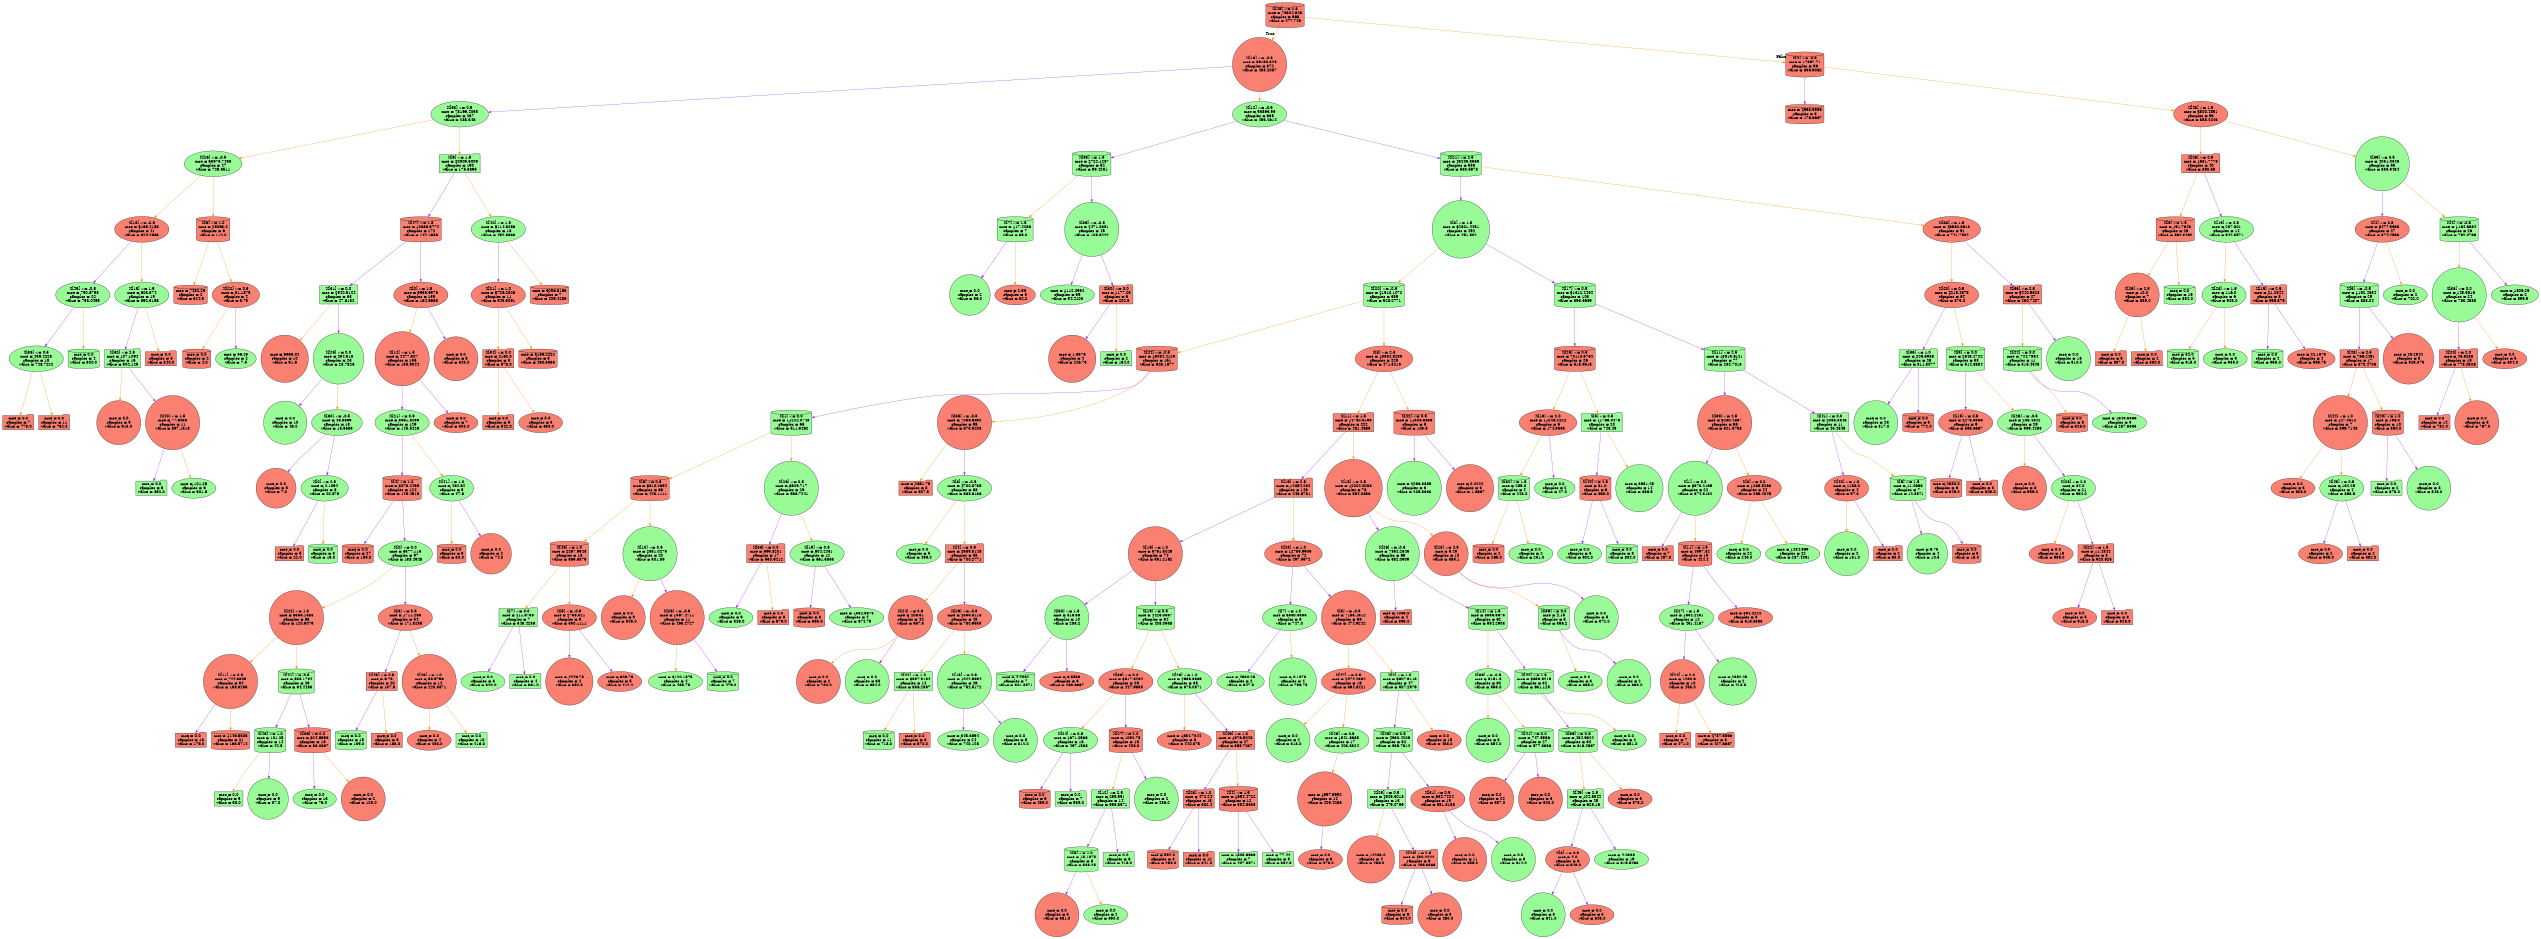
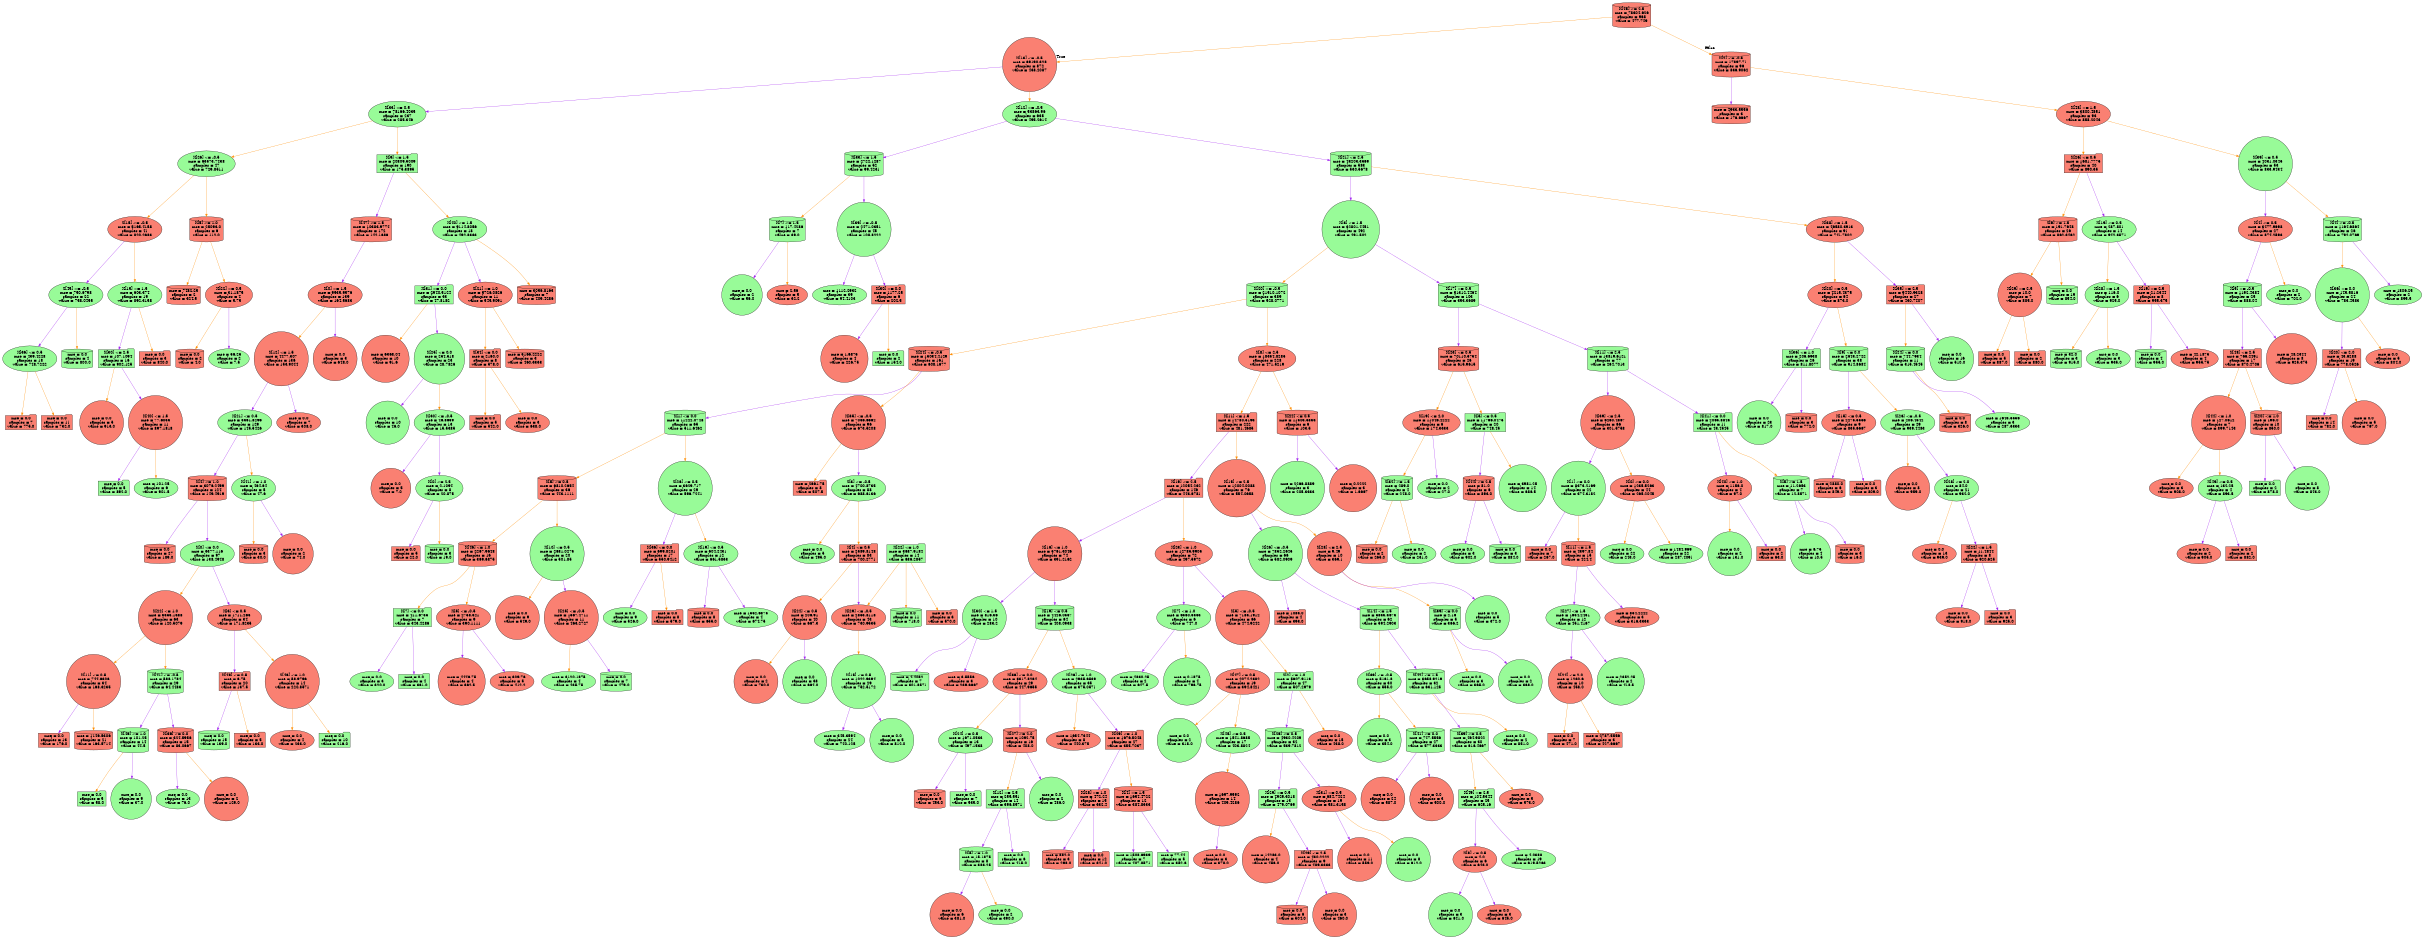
edge "X[47] <= 1.5 mse = 10383.9774 samples = 172 value = 142.1686" -> "X[31] <= 0.0 mse = 2940.5124 samples = 33 value = 47.8182": now "X[40] <= 1.5 mse = 9114.8056 samples = 18 value = 492.8333" -> "X[31] <= 0.0 mse = 2940.5124 samples = 33 value = 47.8182"
edge "X[29] <= -0.5 mse = 2853.8118 samples = 43 value = 730.9535" -> "X[22] <= 1.0 mse = 3687.9184 samples = 14 value = 686.2857": reversed
edge "X[31] <= 0.5 mse = 684.7424 samples = 19 value = 581.3158" -> "mse = 0.0 samples = 8 value = 612.0": color purple -> darkorange
